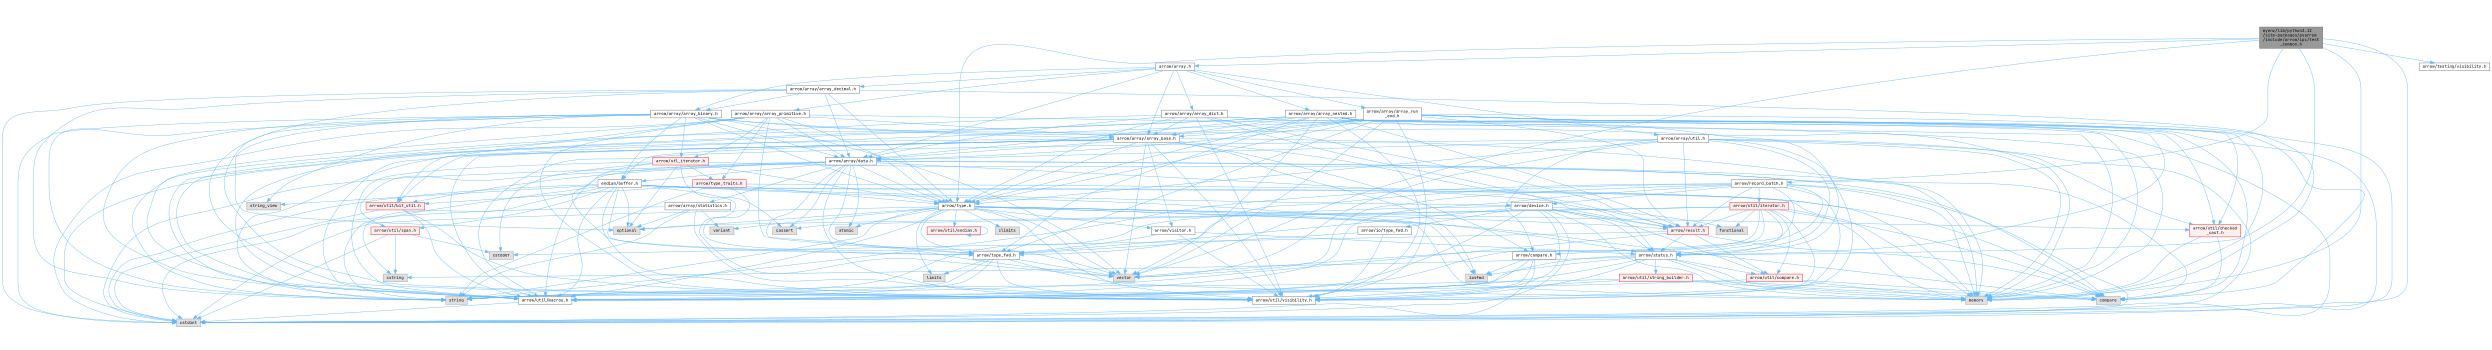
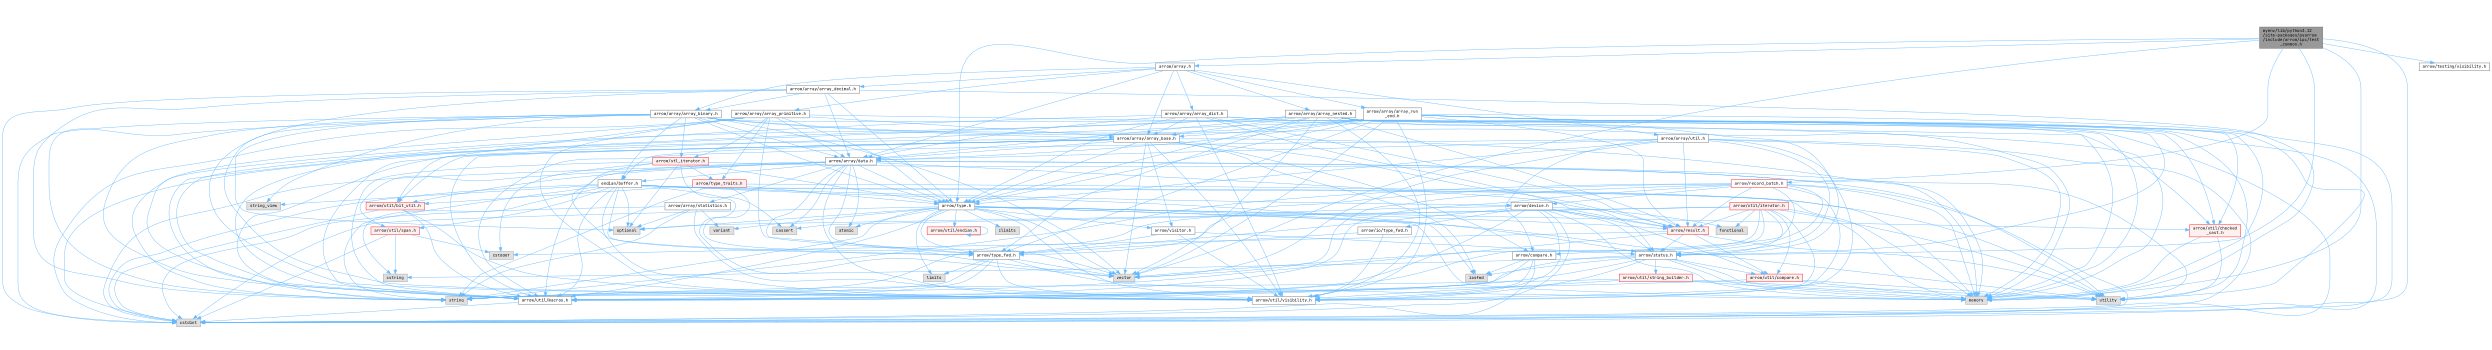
edge "arrow/array/util.h" -> "arrow/util/checked _cast.h": now "arrow/array/array_binary.h" -> "arrow/util/checked _cast.h"
node "arrow/record_batch.h": color grey40 -> red
edge "arrow/record_batch.h" -> "arrow/util/iterator.h": removed
node "compare": label "compare" -> "utility"
